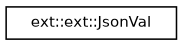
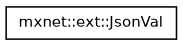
node "ext::ext::JsonVal": label "ext::ext::JsonVal" -> "mxnet::ext::JsonVal"
